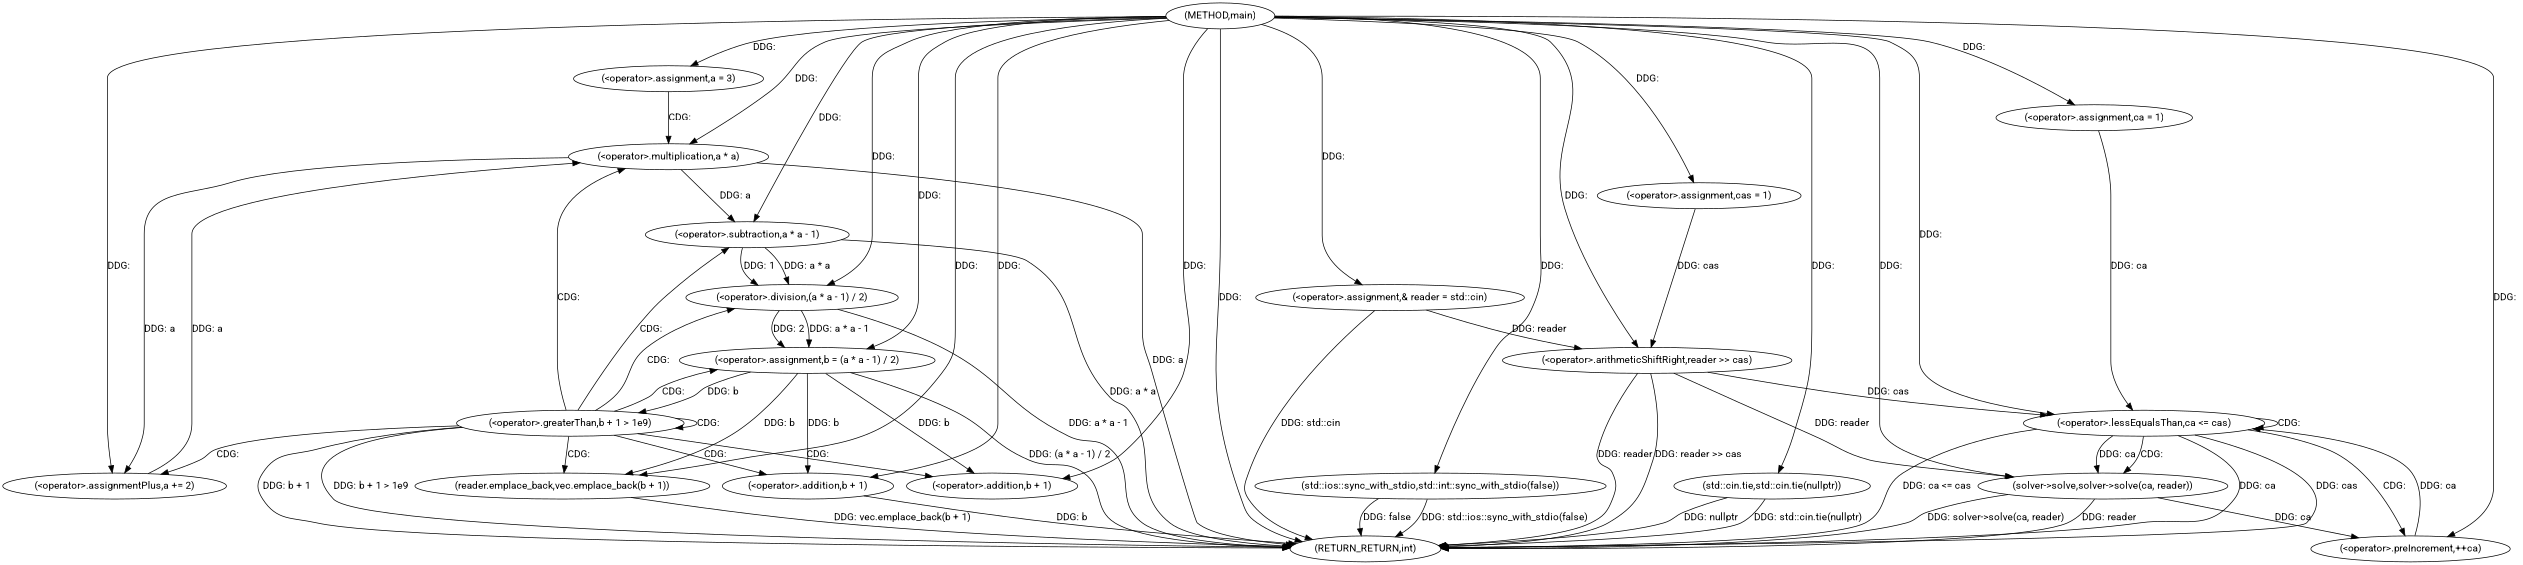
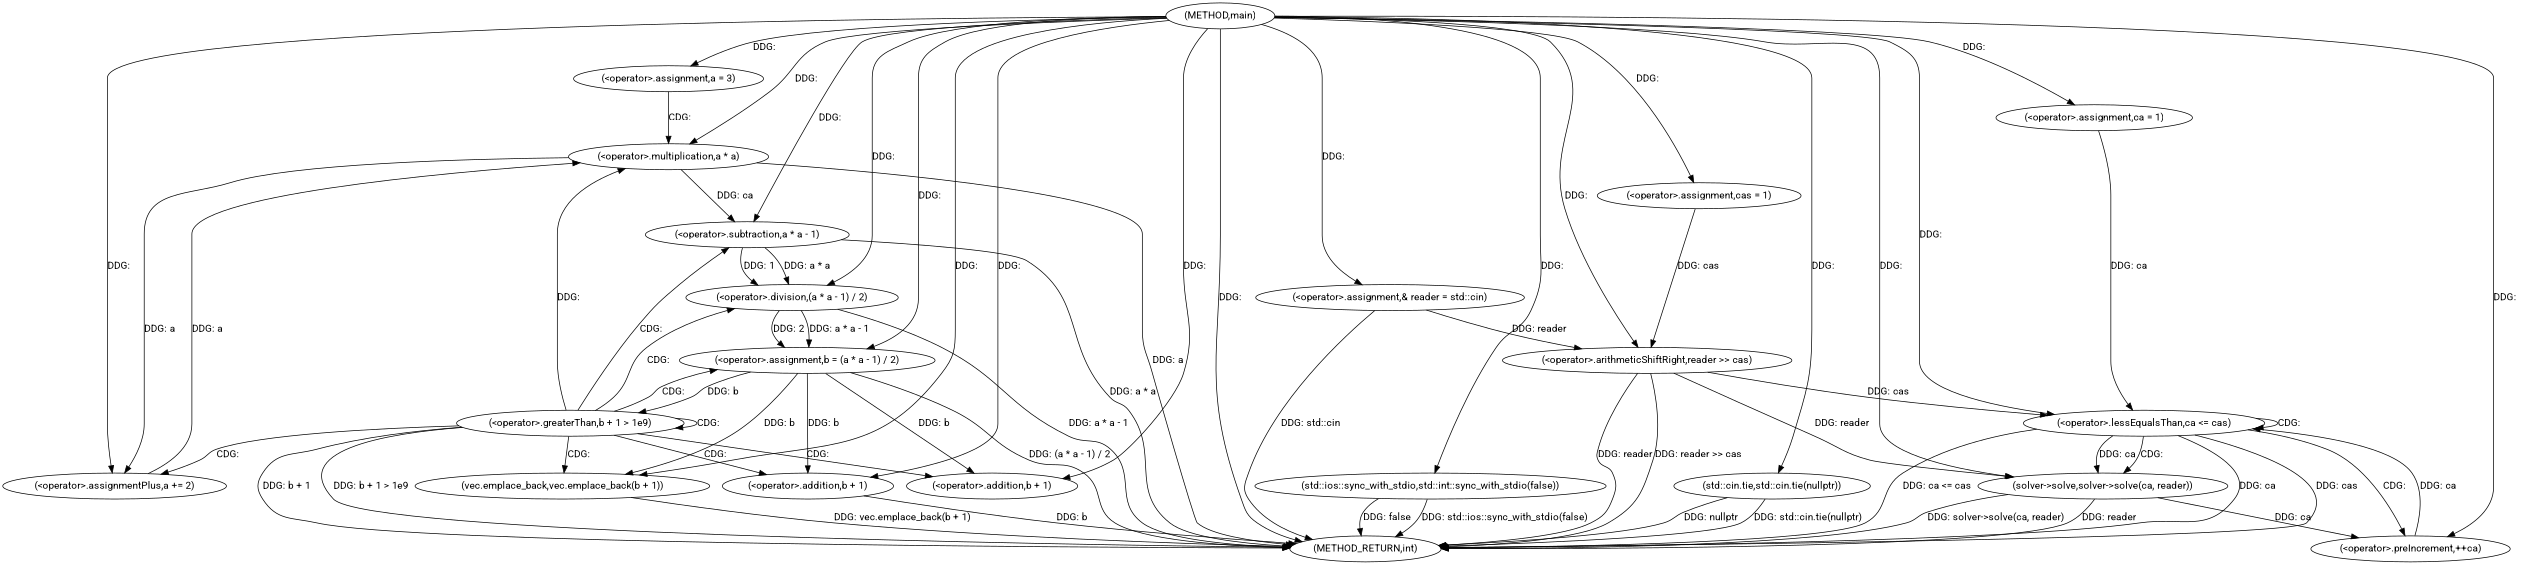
edge "(<operator>.multiplication,a * a)" -> "(<operator>.subtraction,a * a - 1)": label "DDG: a" -> "DDG: ca"
edge "(<operator>.greaterThan,b + 1 > 1e9)" -> "(<operator>.multiplication,a * a)": label "CDG: " -> "DDG: "
node "(reader.emplace_back,vec.emplace_back(b + 1))": label "(reader.emplace_back,vec.emplace_back(b + 1))" -> "(vec.emplace_back,vec.emplace_back(b + 1))"
node "(RETURN_RETURN,int)": label "(RETURN_RETURN,int)" -> "(METHOD_RETURN,int)"
